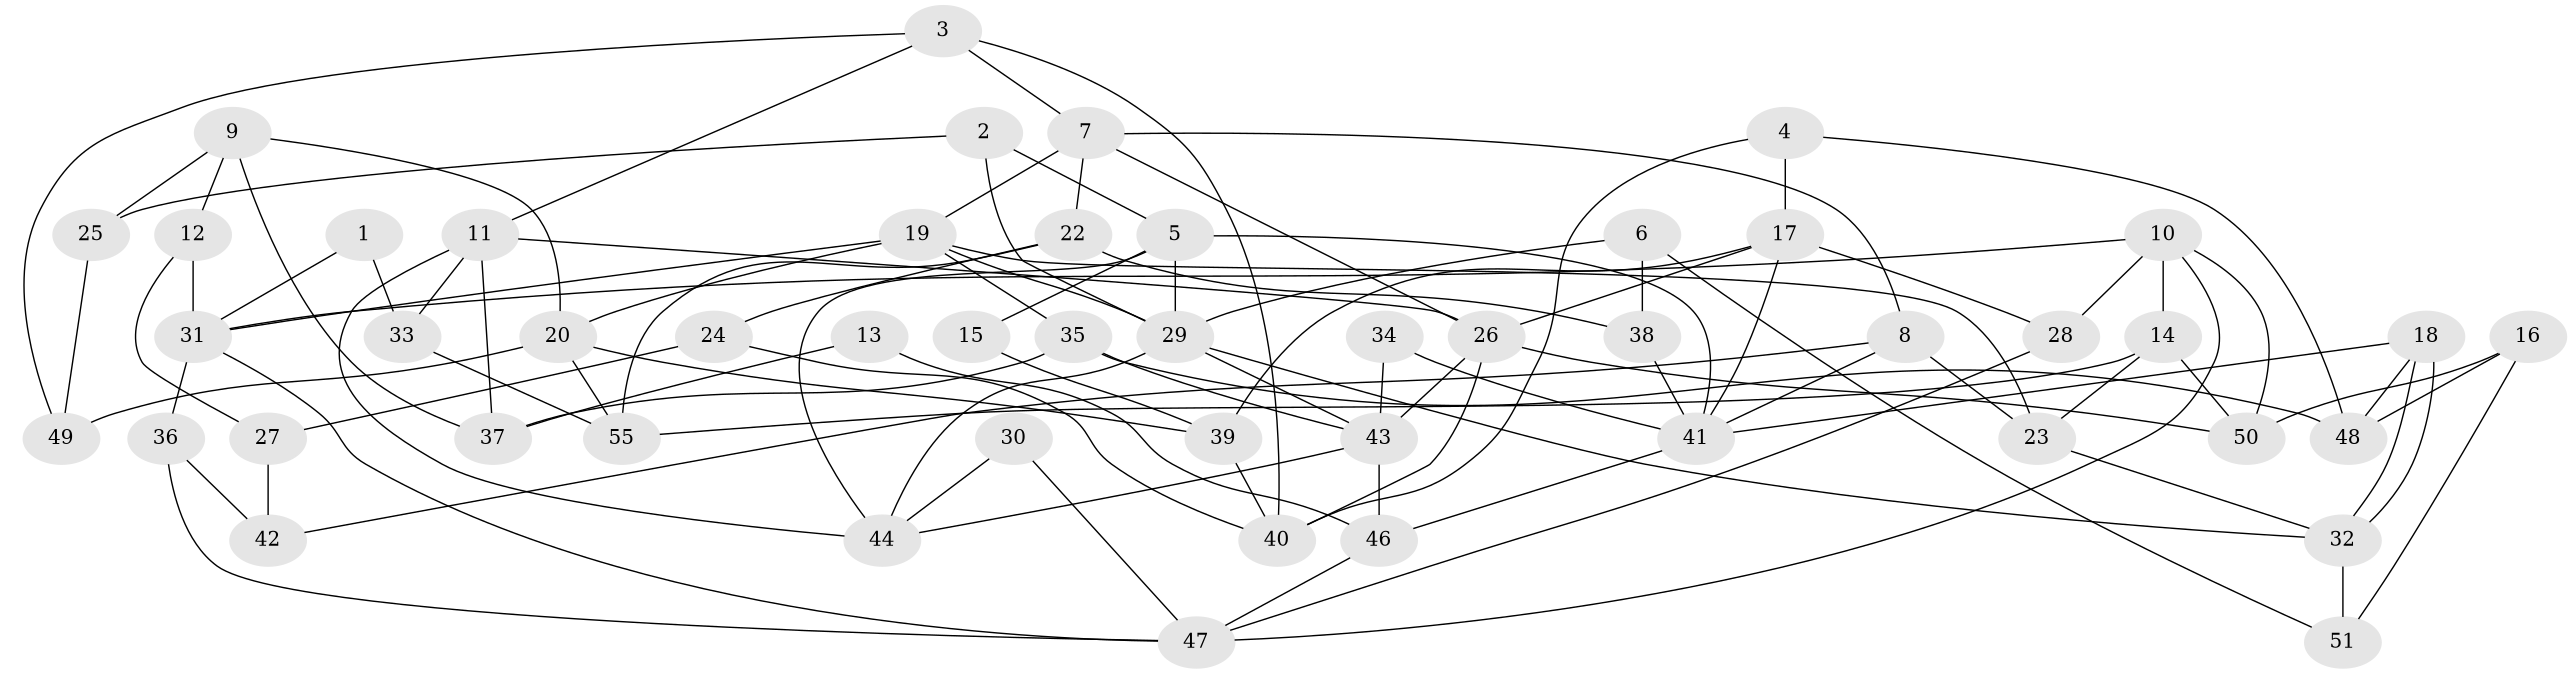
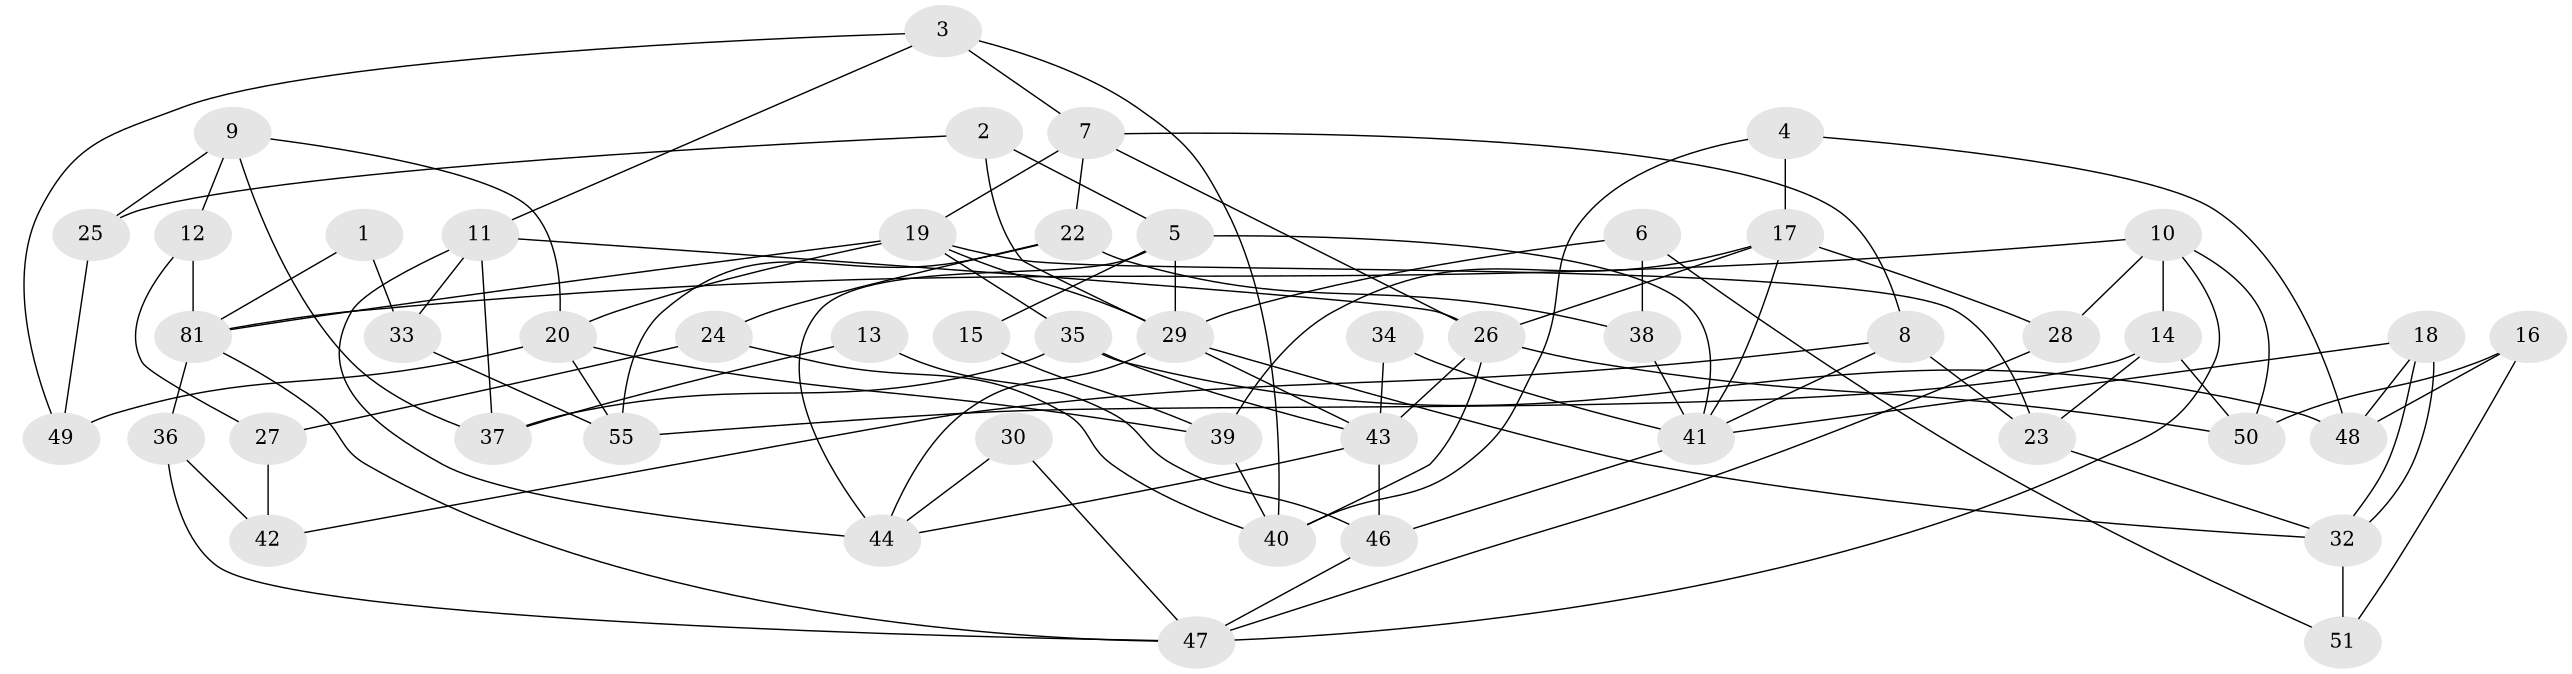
node "31": label "31" -> "81"
